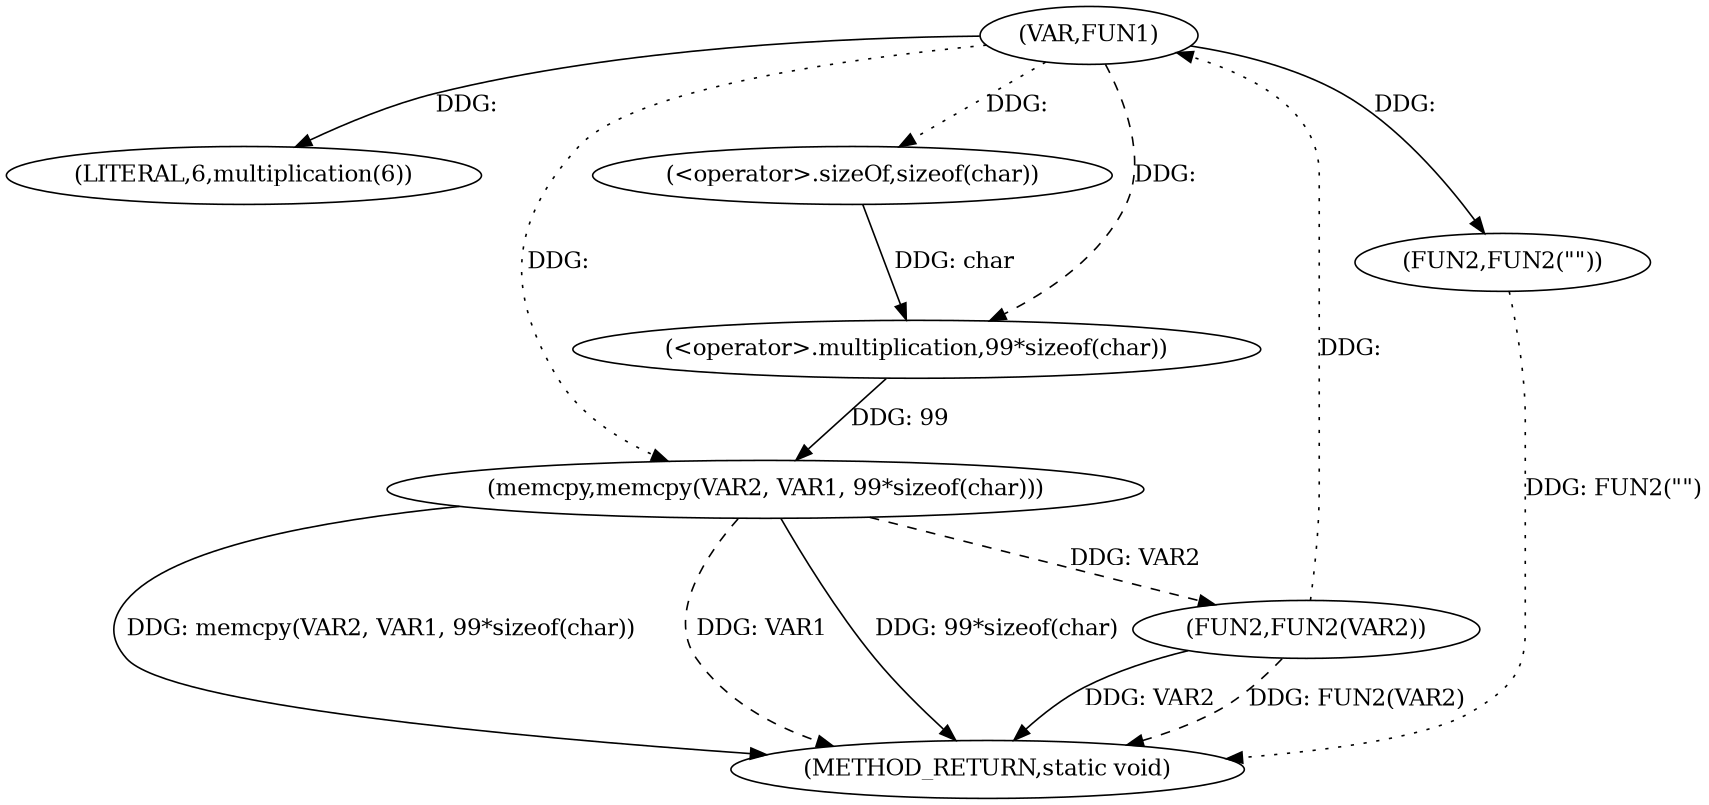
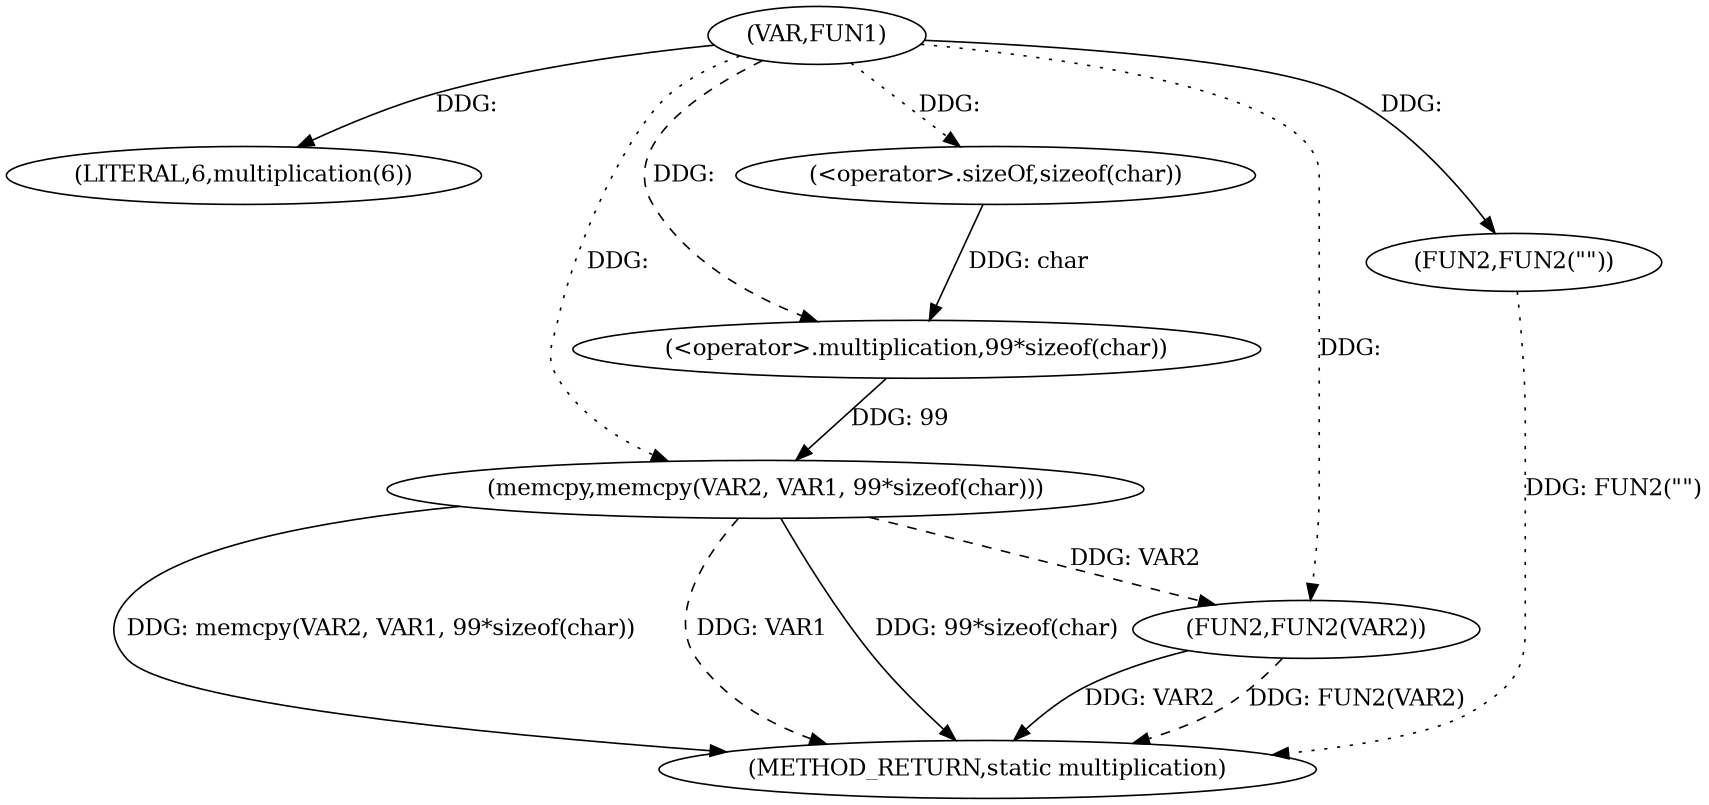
edge "(FUN2,FUN2(VAR2))" -> "(VAR,FUN1)": reversed
node "(METHOD_RETURN,static void)": label "(METHOD_RETURN,static void)" -> "(METHOD_RETURN,static multiplication)"
